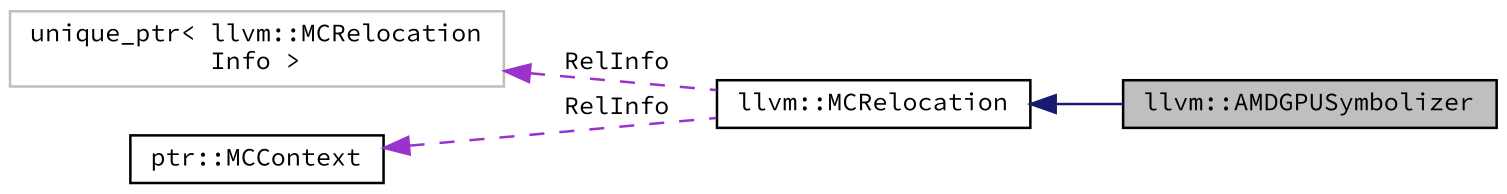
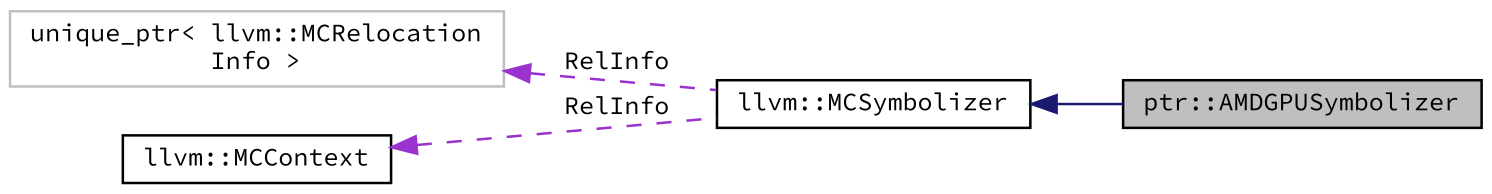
node "llvm::MCRelocation": label "llvm::MCRelocation" -> "llvm::MCSymbolizer"
node "llvm::AMDGPUSymbolizer": label "llvm::AMDGPUSymbolizer" -> "ptr::AMDGPUSymbolizer"
node "ptr::MCContext": label "ptr::MCContext" -> "llvm::MCContext"
